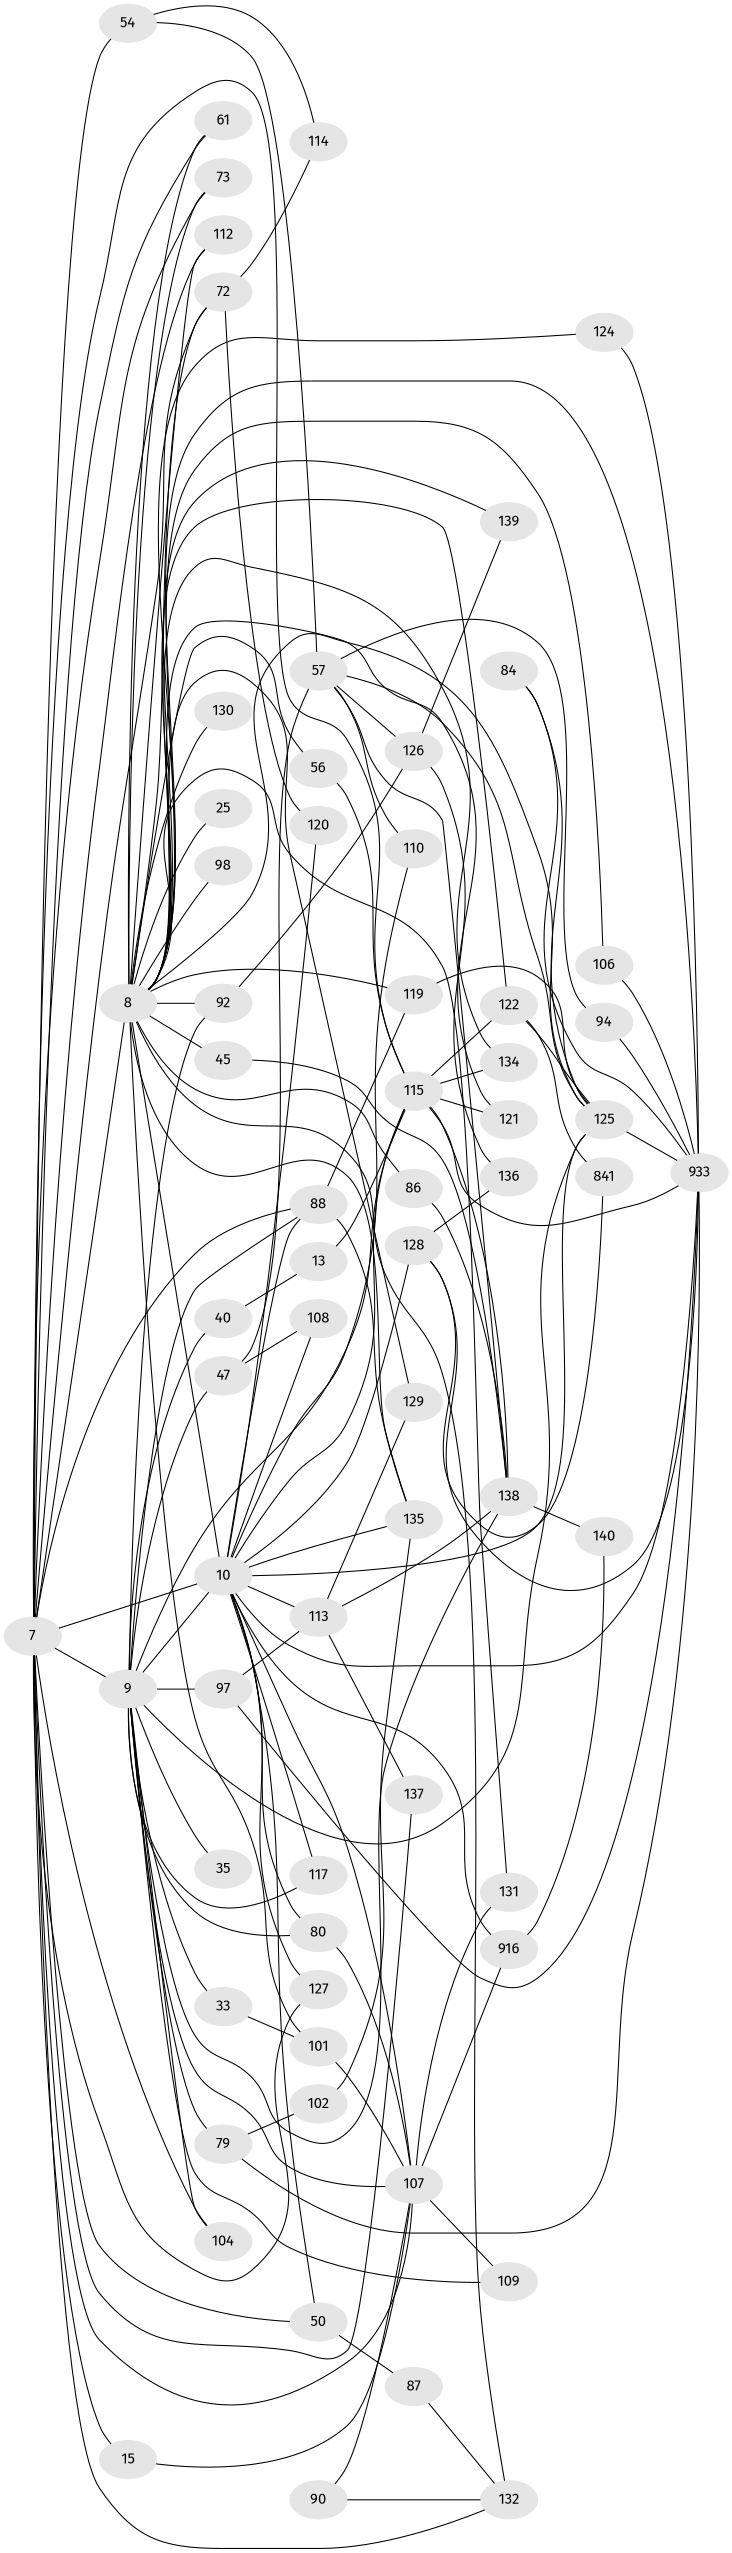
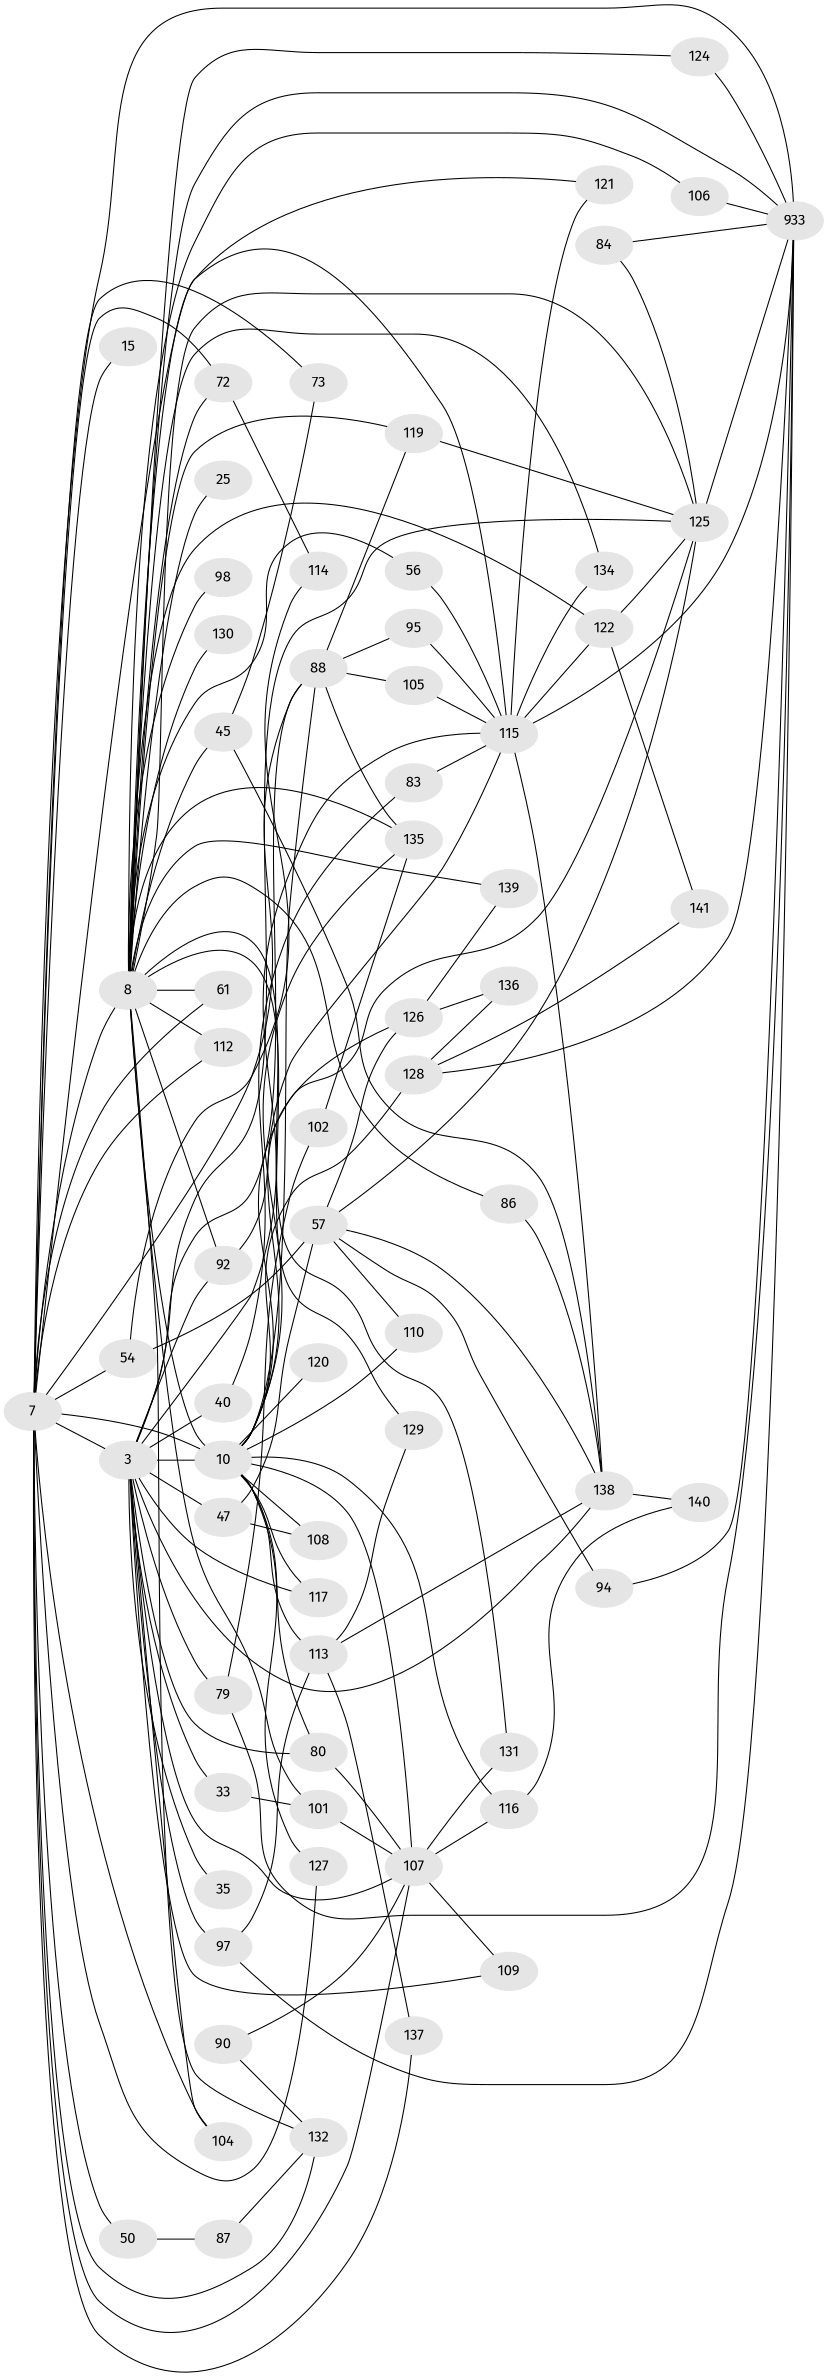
edge "72" -- "120": removed
edge "73" -- "8": now "73" -- "45"
node "95": added
node "105": added
node "841": label "841" -> "141"
node "13": label "13" -> "83"
edge "933" -- "10": now "933" -- "7"
node "9": label "9" -> "3"
node "916": label "916" -> "116"
edge "10" -- "50": removed
edge "107" -- "15": removed
